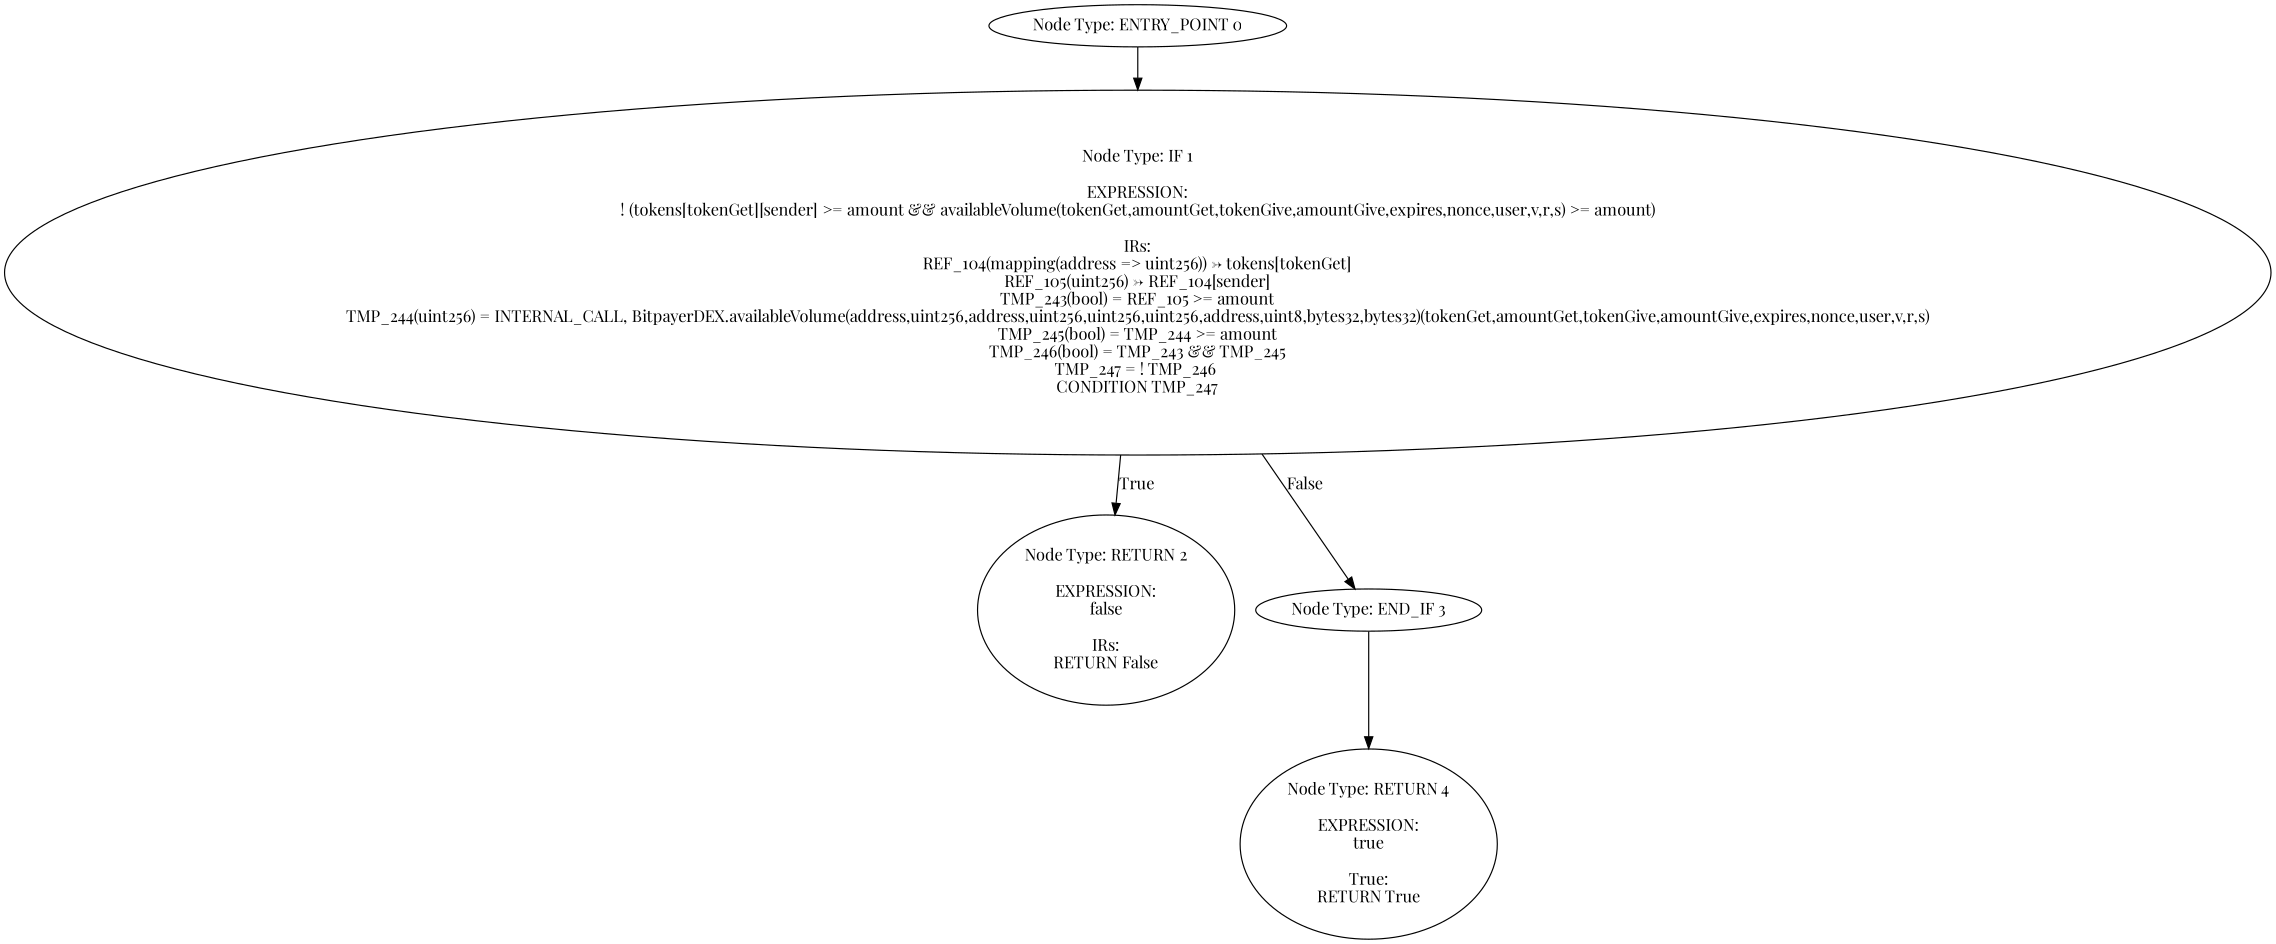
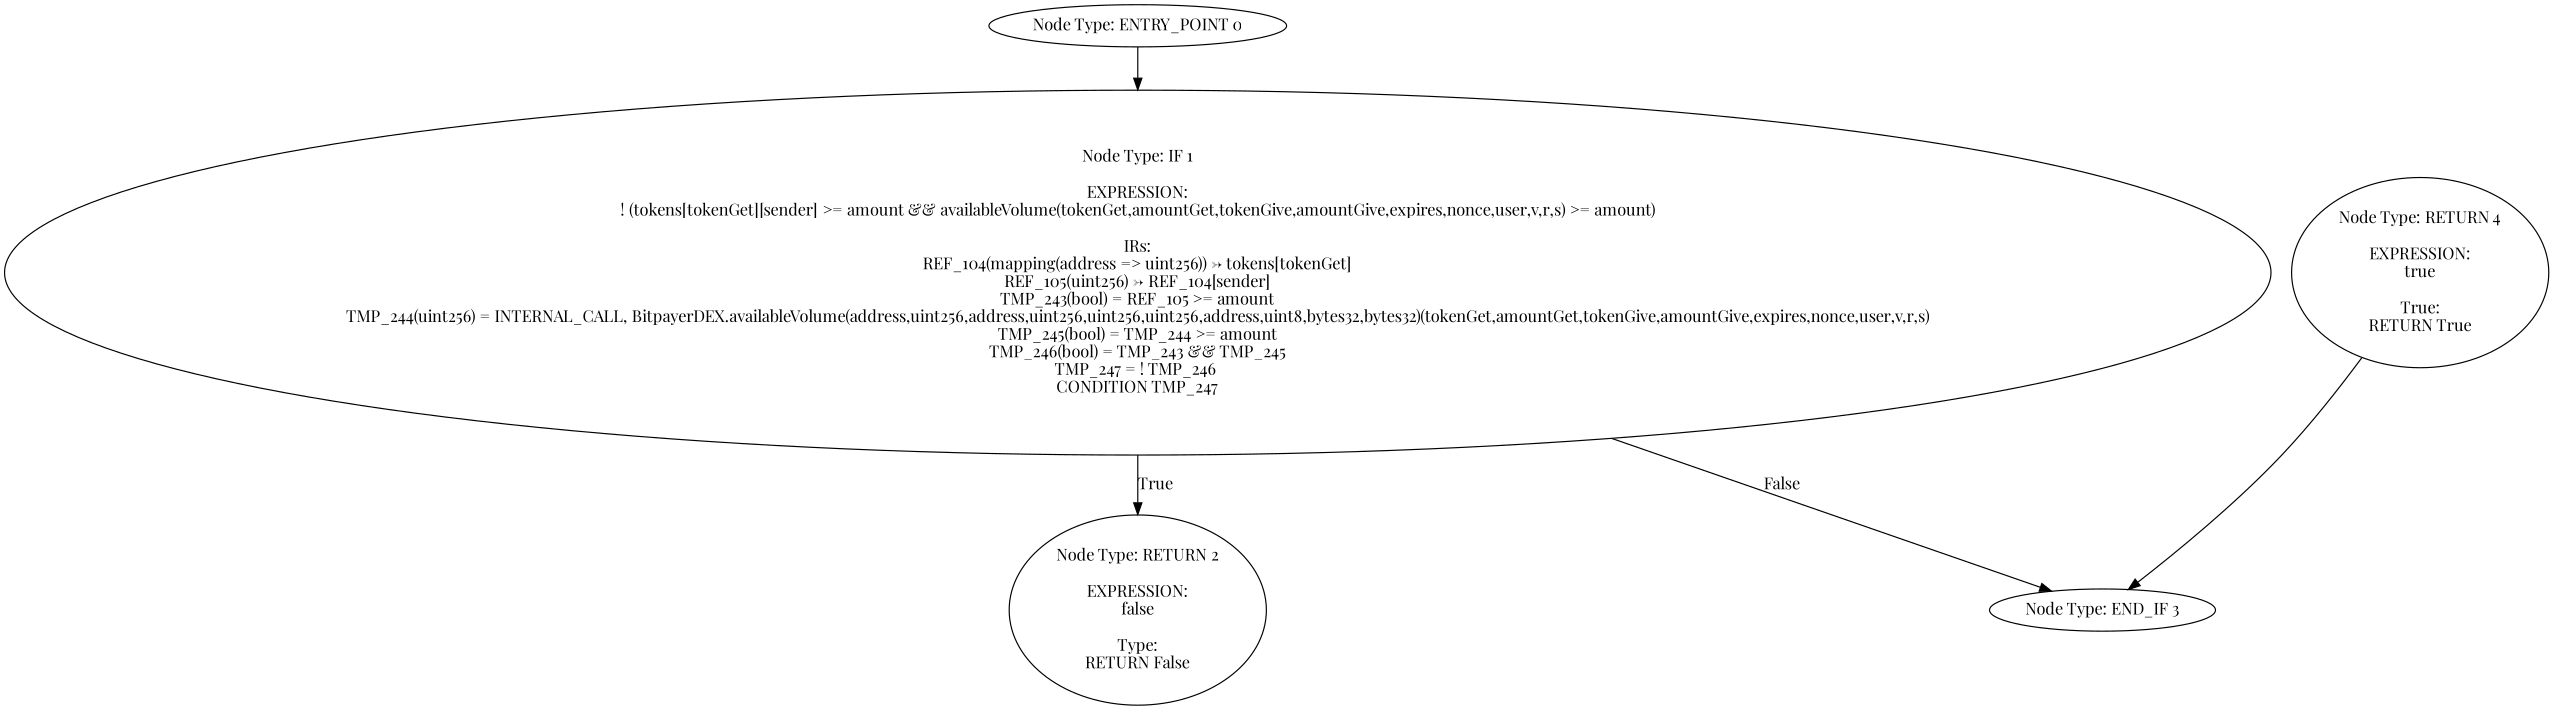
node "Node Type: RETURN 2 EXPRESSION: false IRs: RETURN False": label "Node Type: RETURN 2 EXPRESSION: false IRs: RETURN False" -> "Node Type: RETURN 2 EXPRESSION: false Type: RETURN False"
edge "Node Type: END_IF 3" -> "Node Type: RETURN 4 EXPRESSION: true True: RETURN True": reversed
